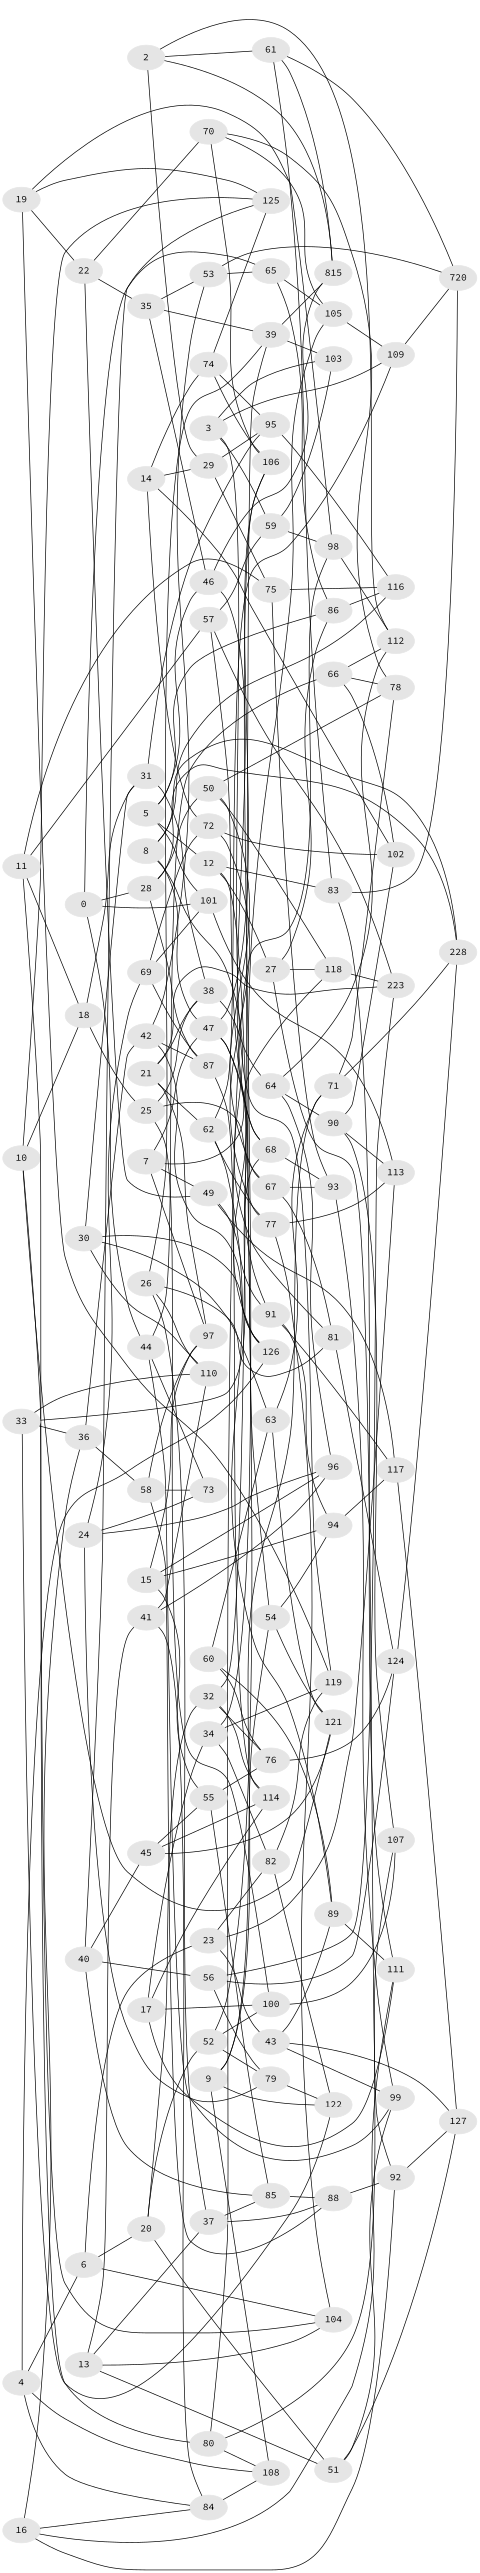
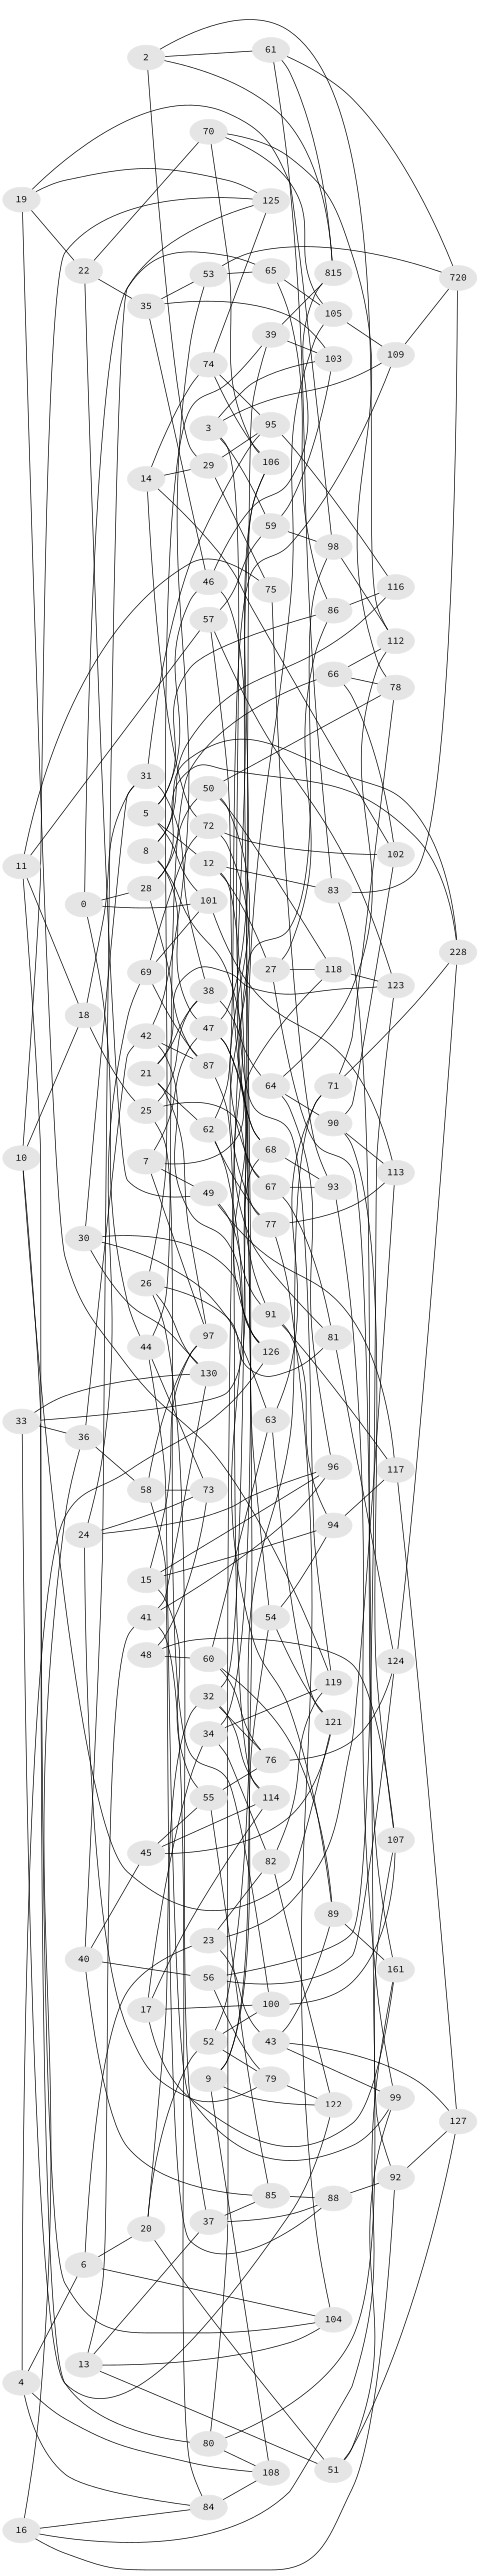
edge "35" -- "39": now "35" -- "103"
edge "116" -- "75": removed
node "223": label "223" -> "123"
node "110": label "110" -> "130"
node "48": added
node "111": label "111" -> "161"
